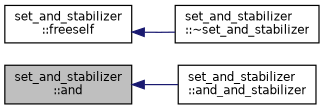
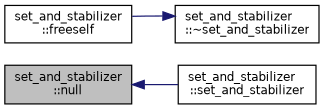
edge "set_and_stabilizer ::~set_and_stabilizer" -> "set_and_stabilizer ::freeself": reversed
node "set_and_stabilizer ::and": label "set_and_stabilizer ::and" -> "set_and_stabilizer ::null"
node "set_and_stabilizer ::and_and_stabilizer": label "set_and_stabilizer ::and_and_stabilizer" -> "set_and_stabilizer ::set_and_stabilizer"
